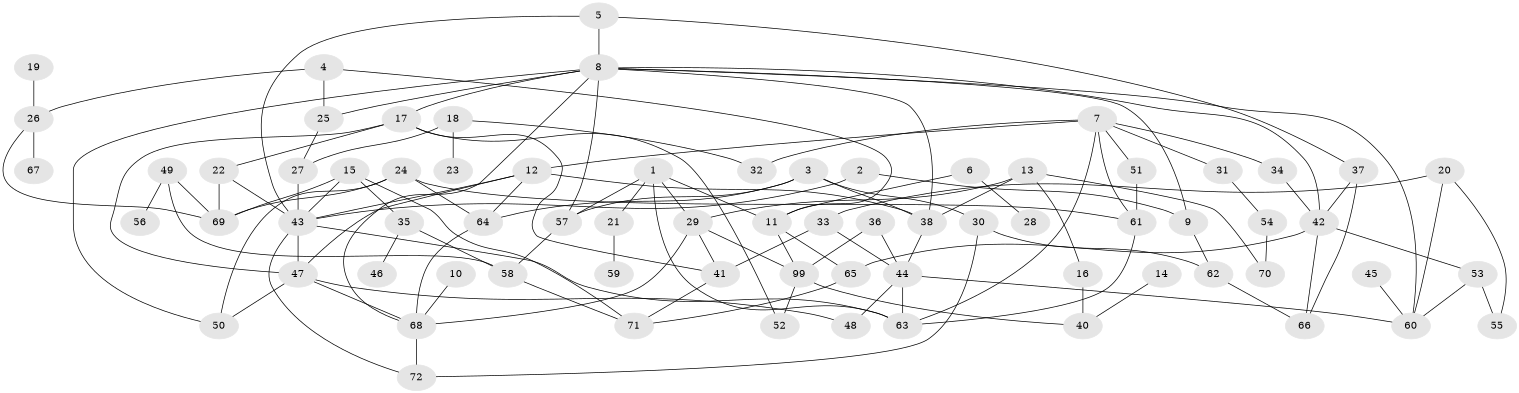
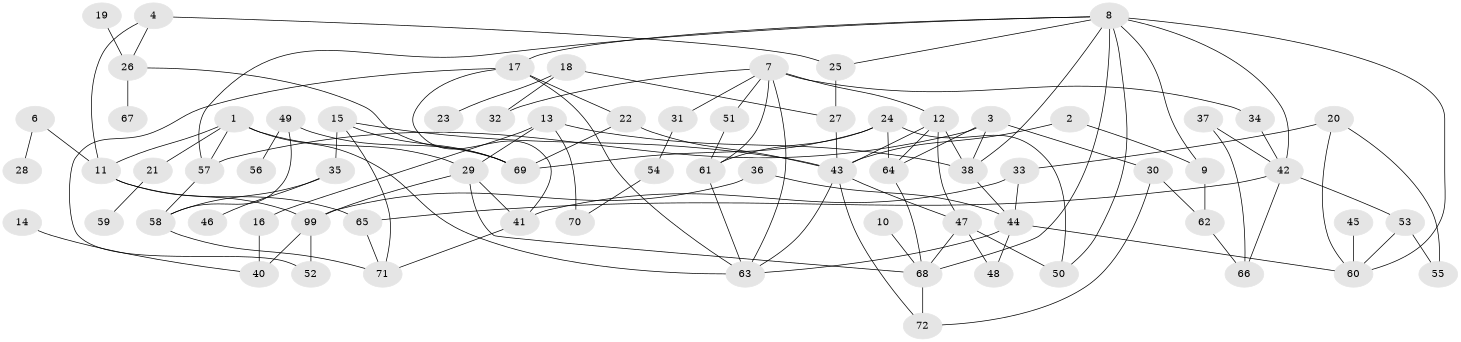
node "5": removed
edge "17" -- "47": now "17" -- "63"
